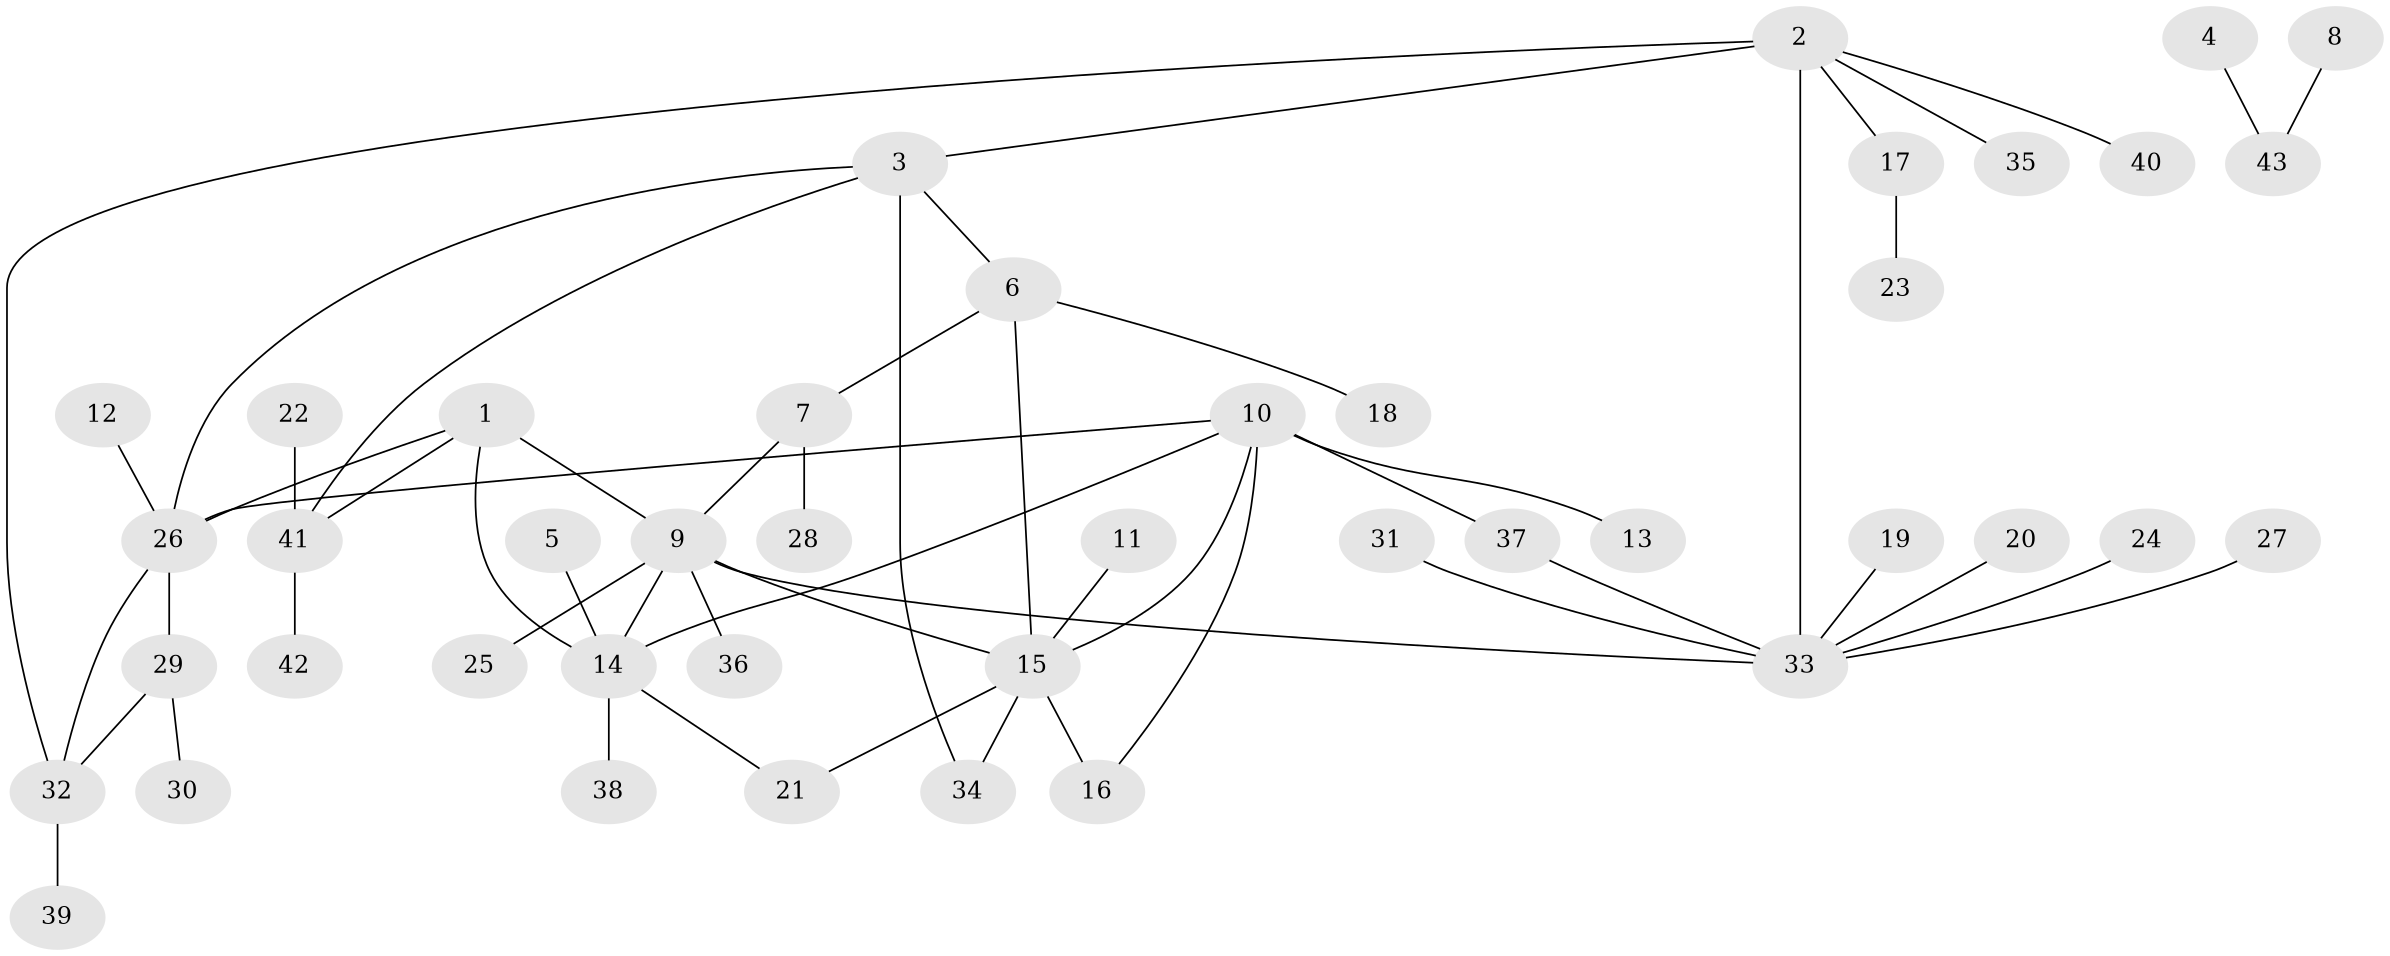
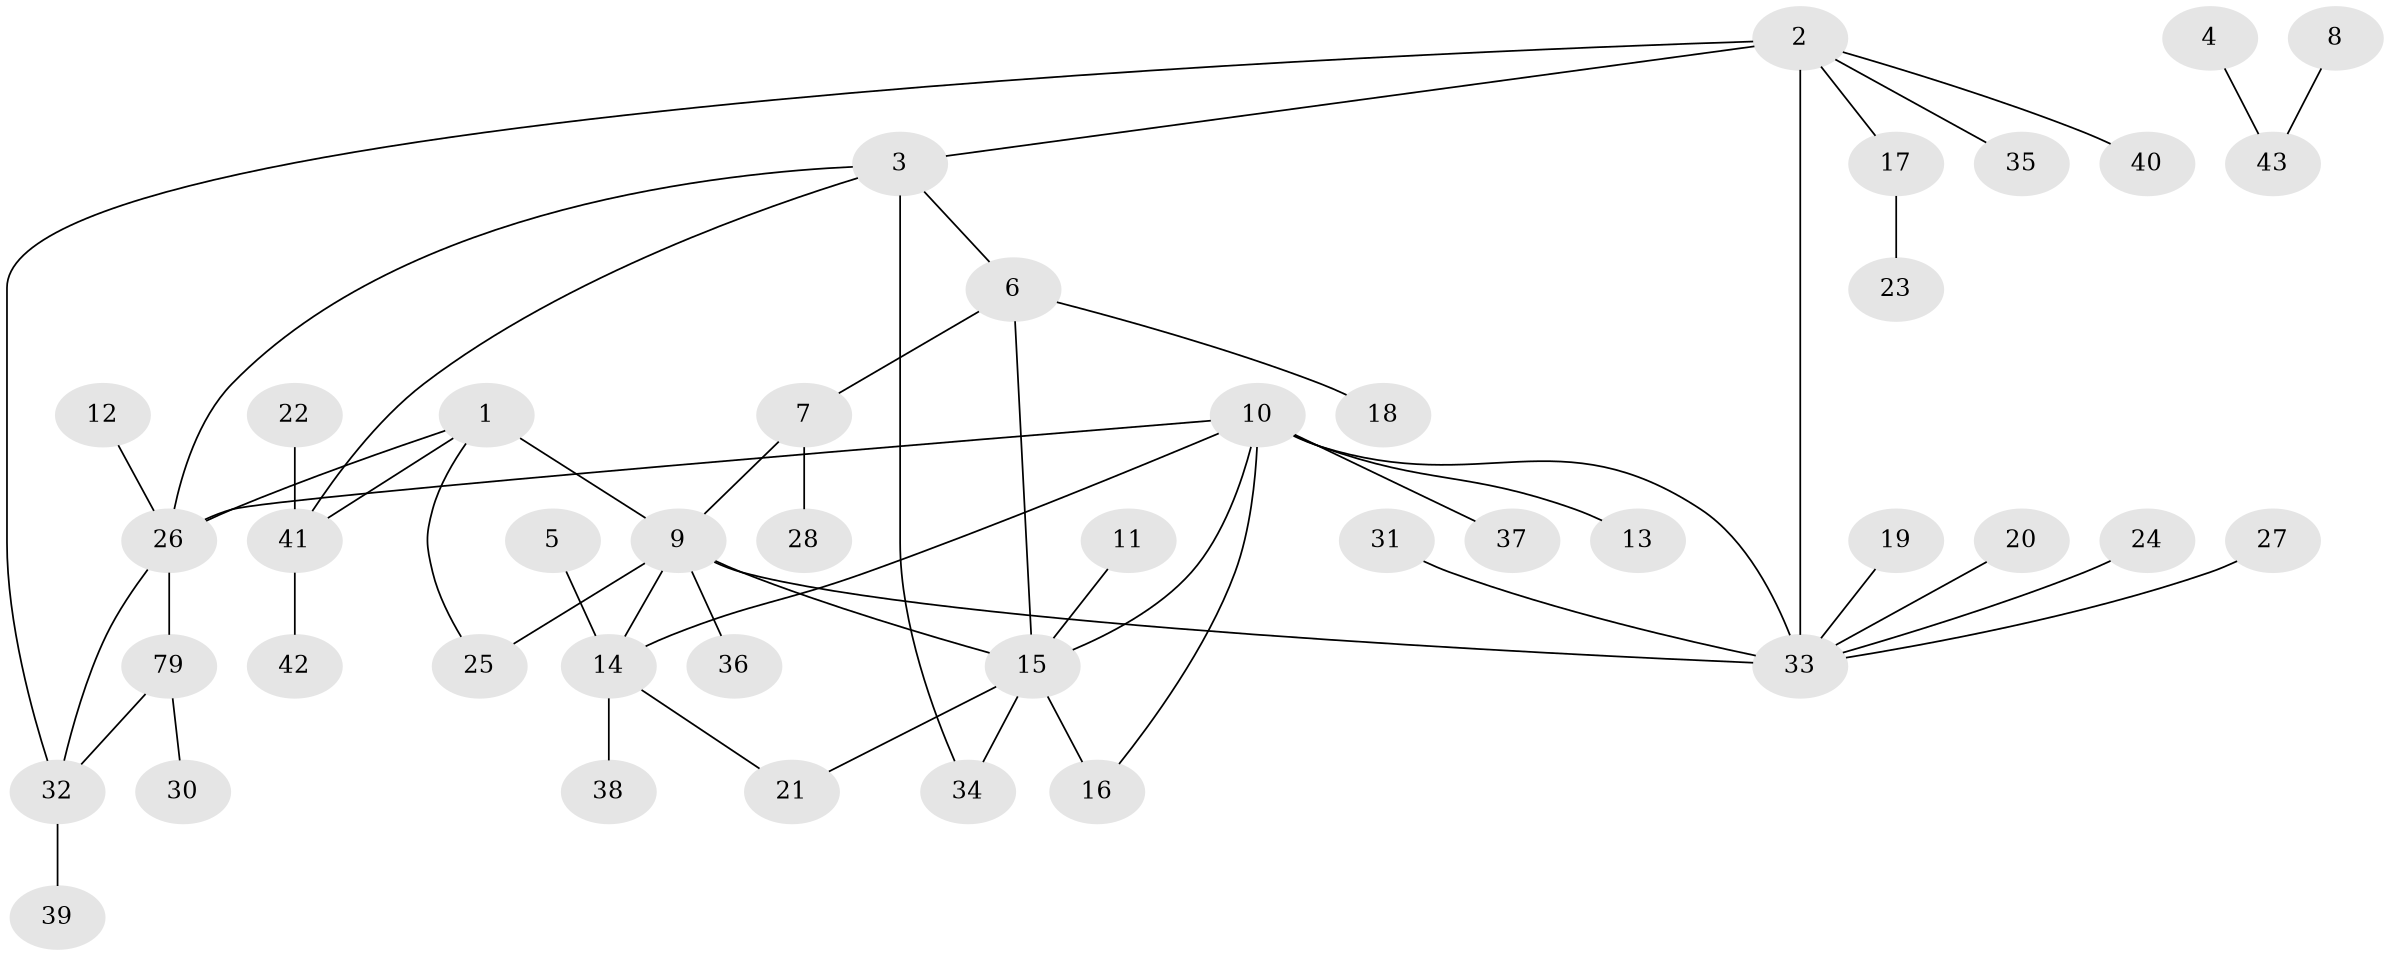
edge "1" -- "14": now "1" -- "25"
edge "37" -- "33": now "10" -- "33"
node "29": label "29" -> "79"
